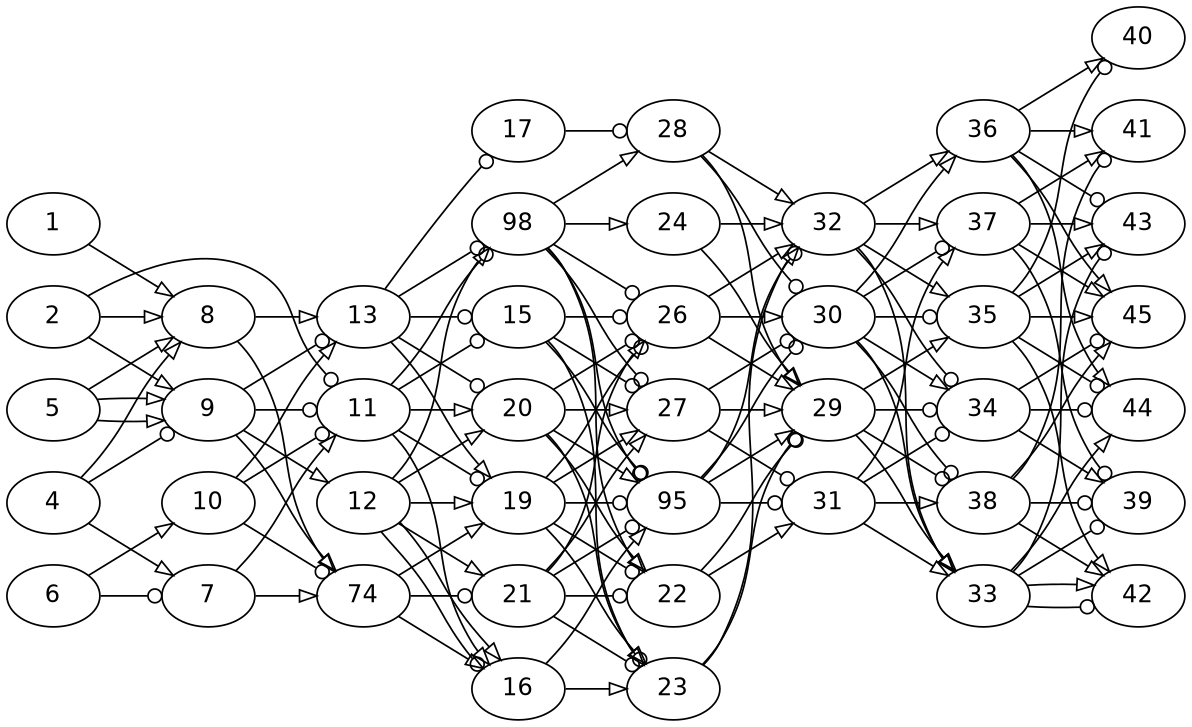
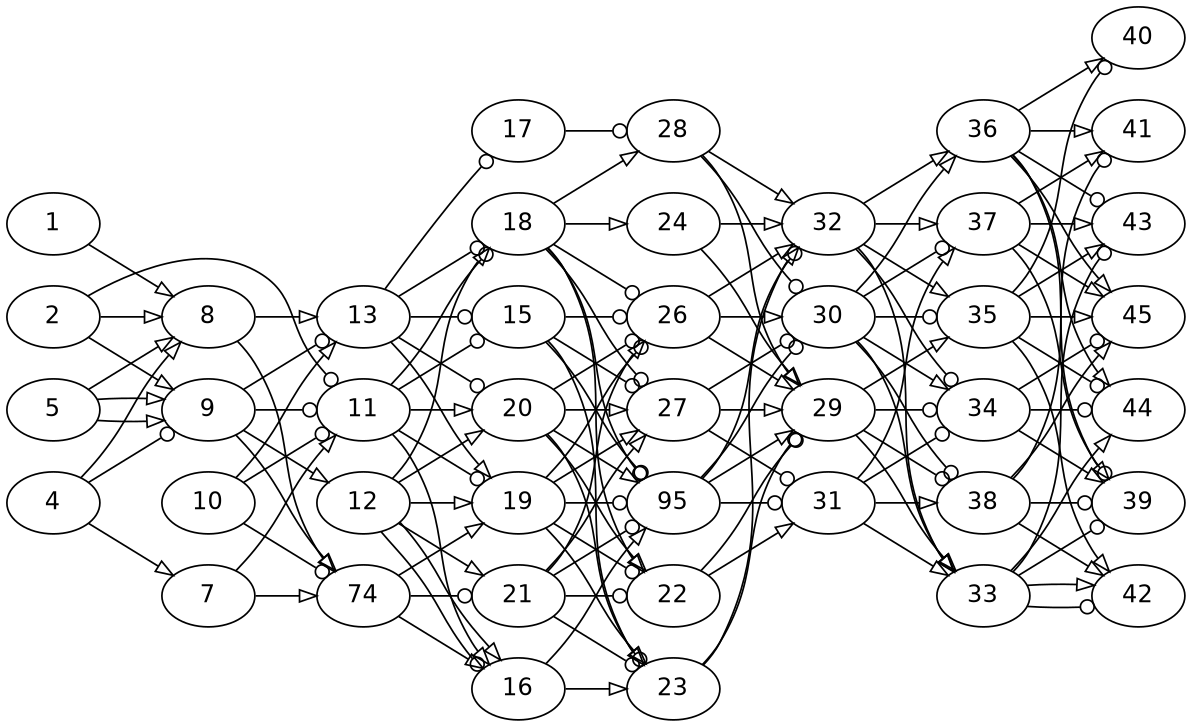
node "98": label "98" -> "18"
edge "36" -> "39": added
node "6": removed
